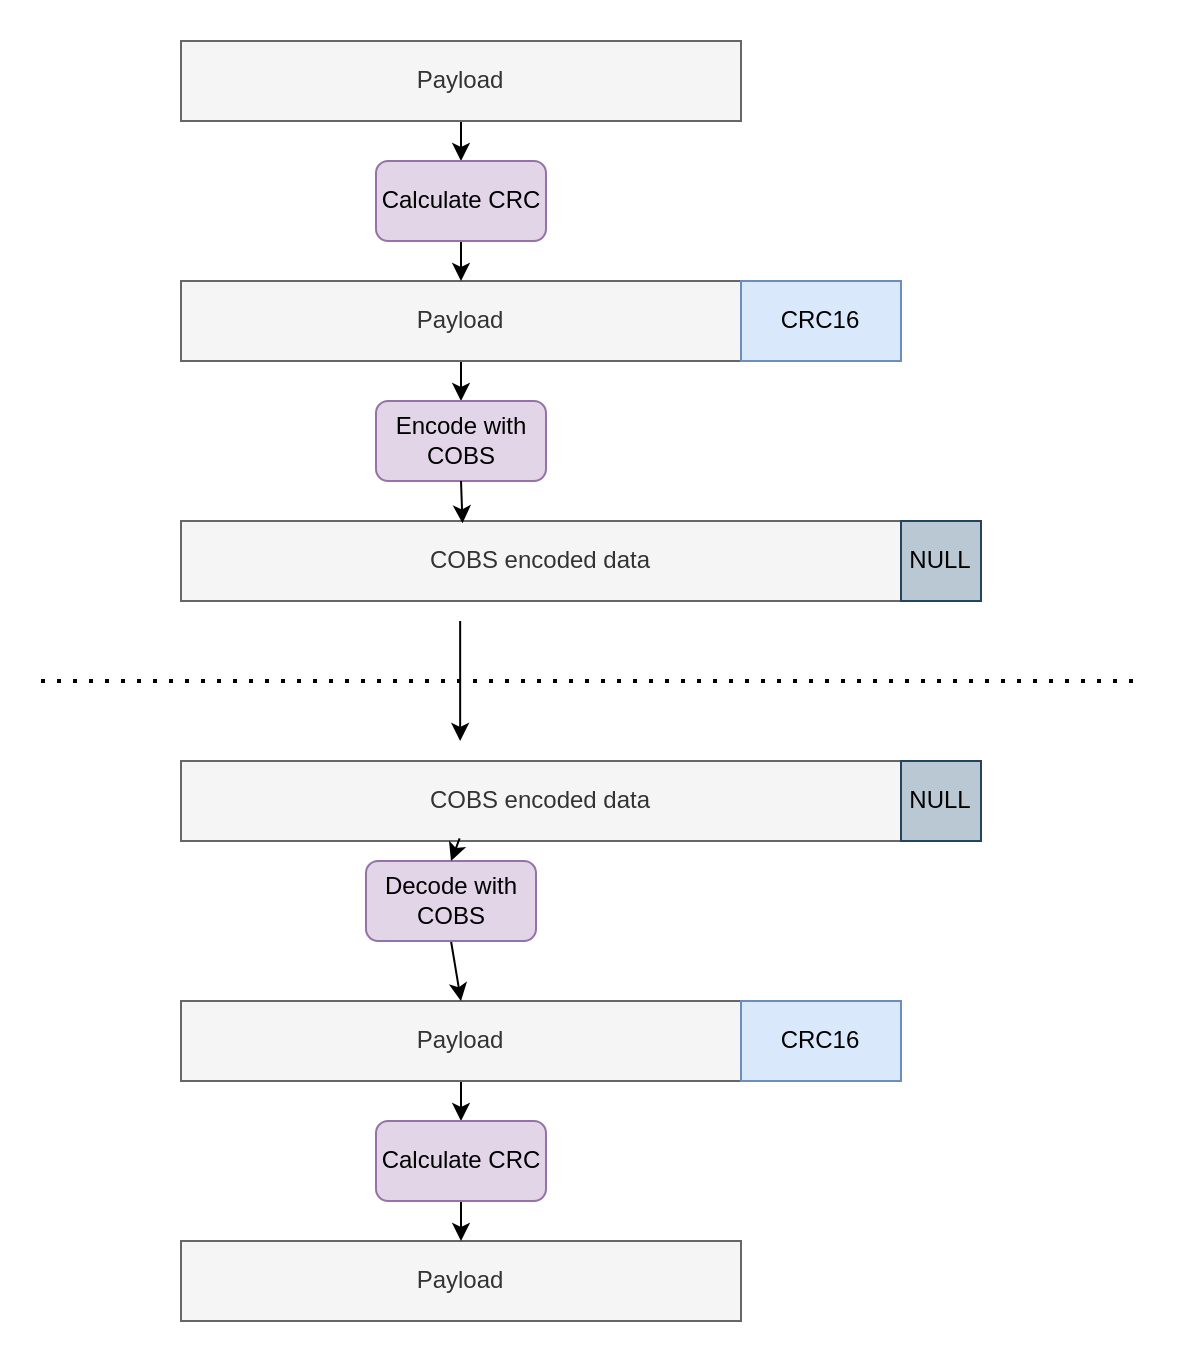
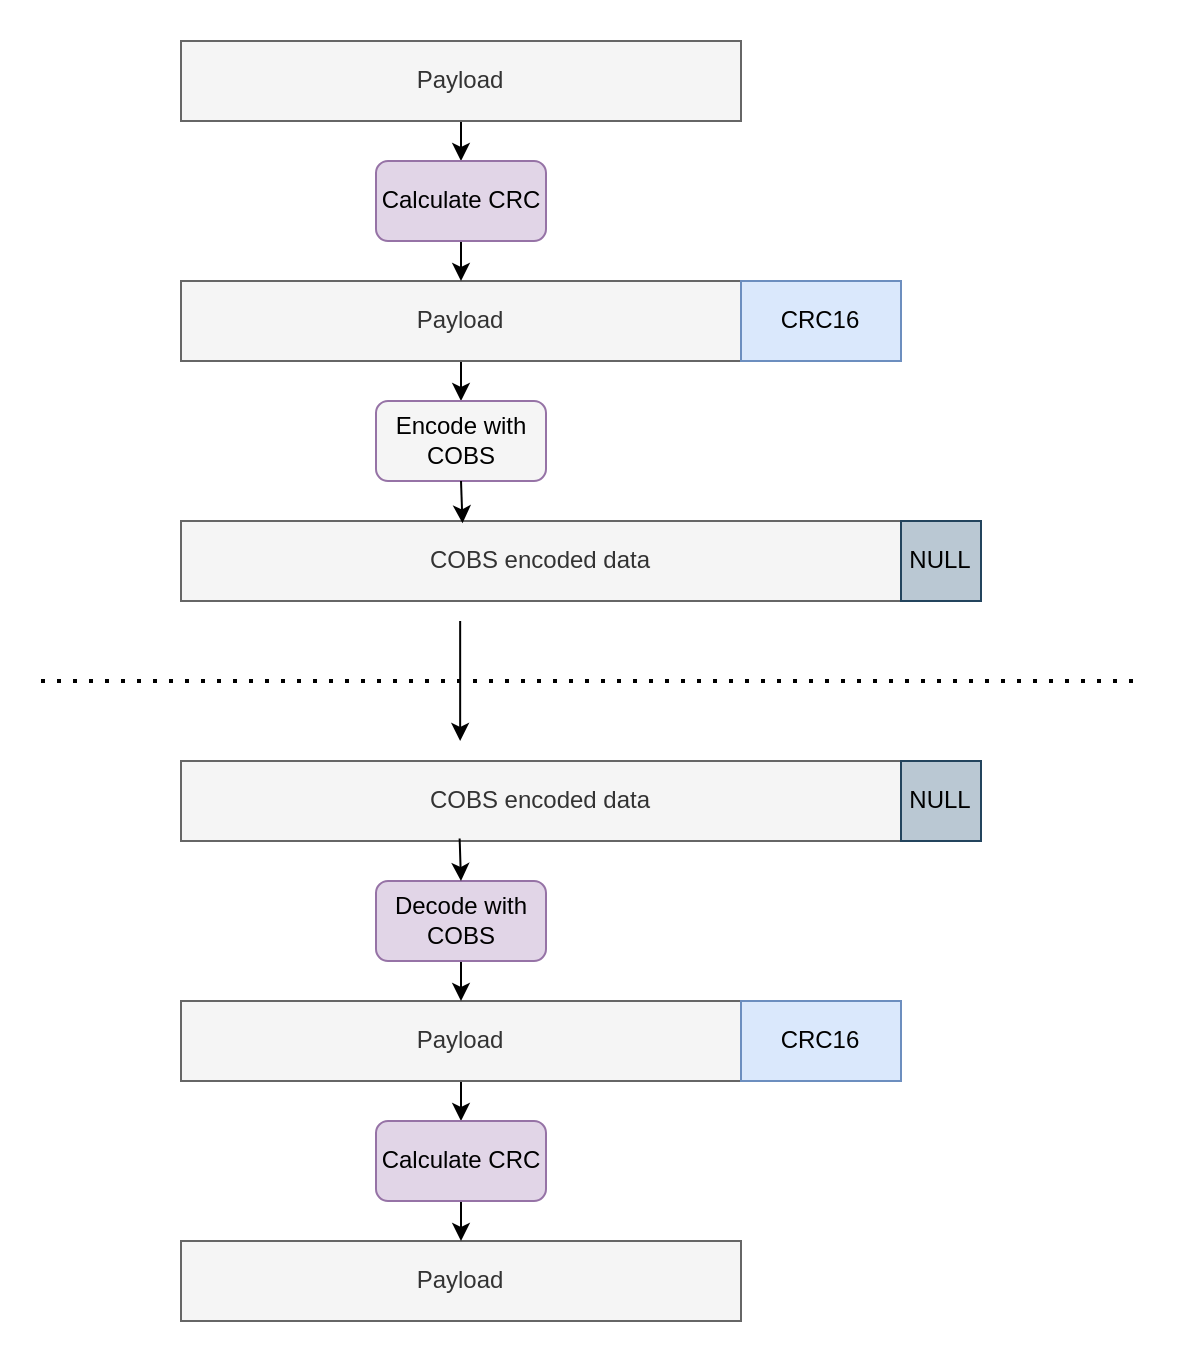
node "Encode with COBS": fillcolor #e1d5e7 -> #f5f5f5
node "Decode with COBS": moved (451, 901) -> (461, 921)
